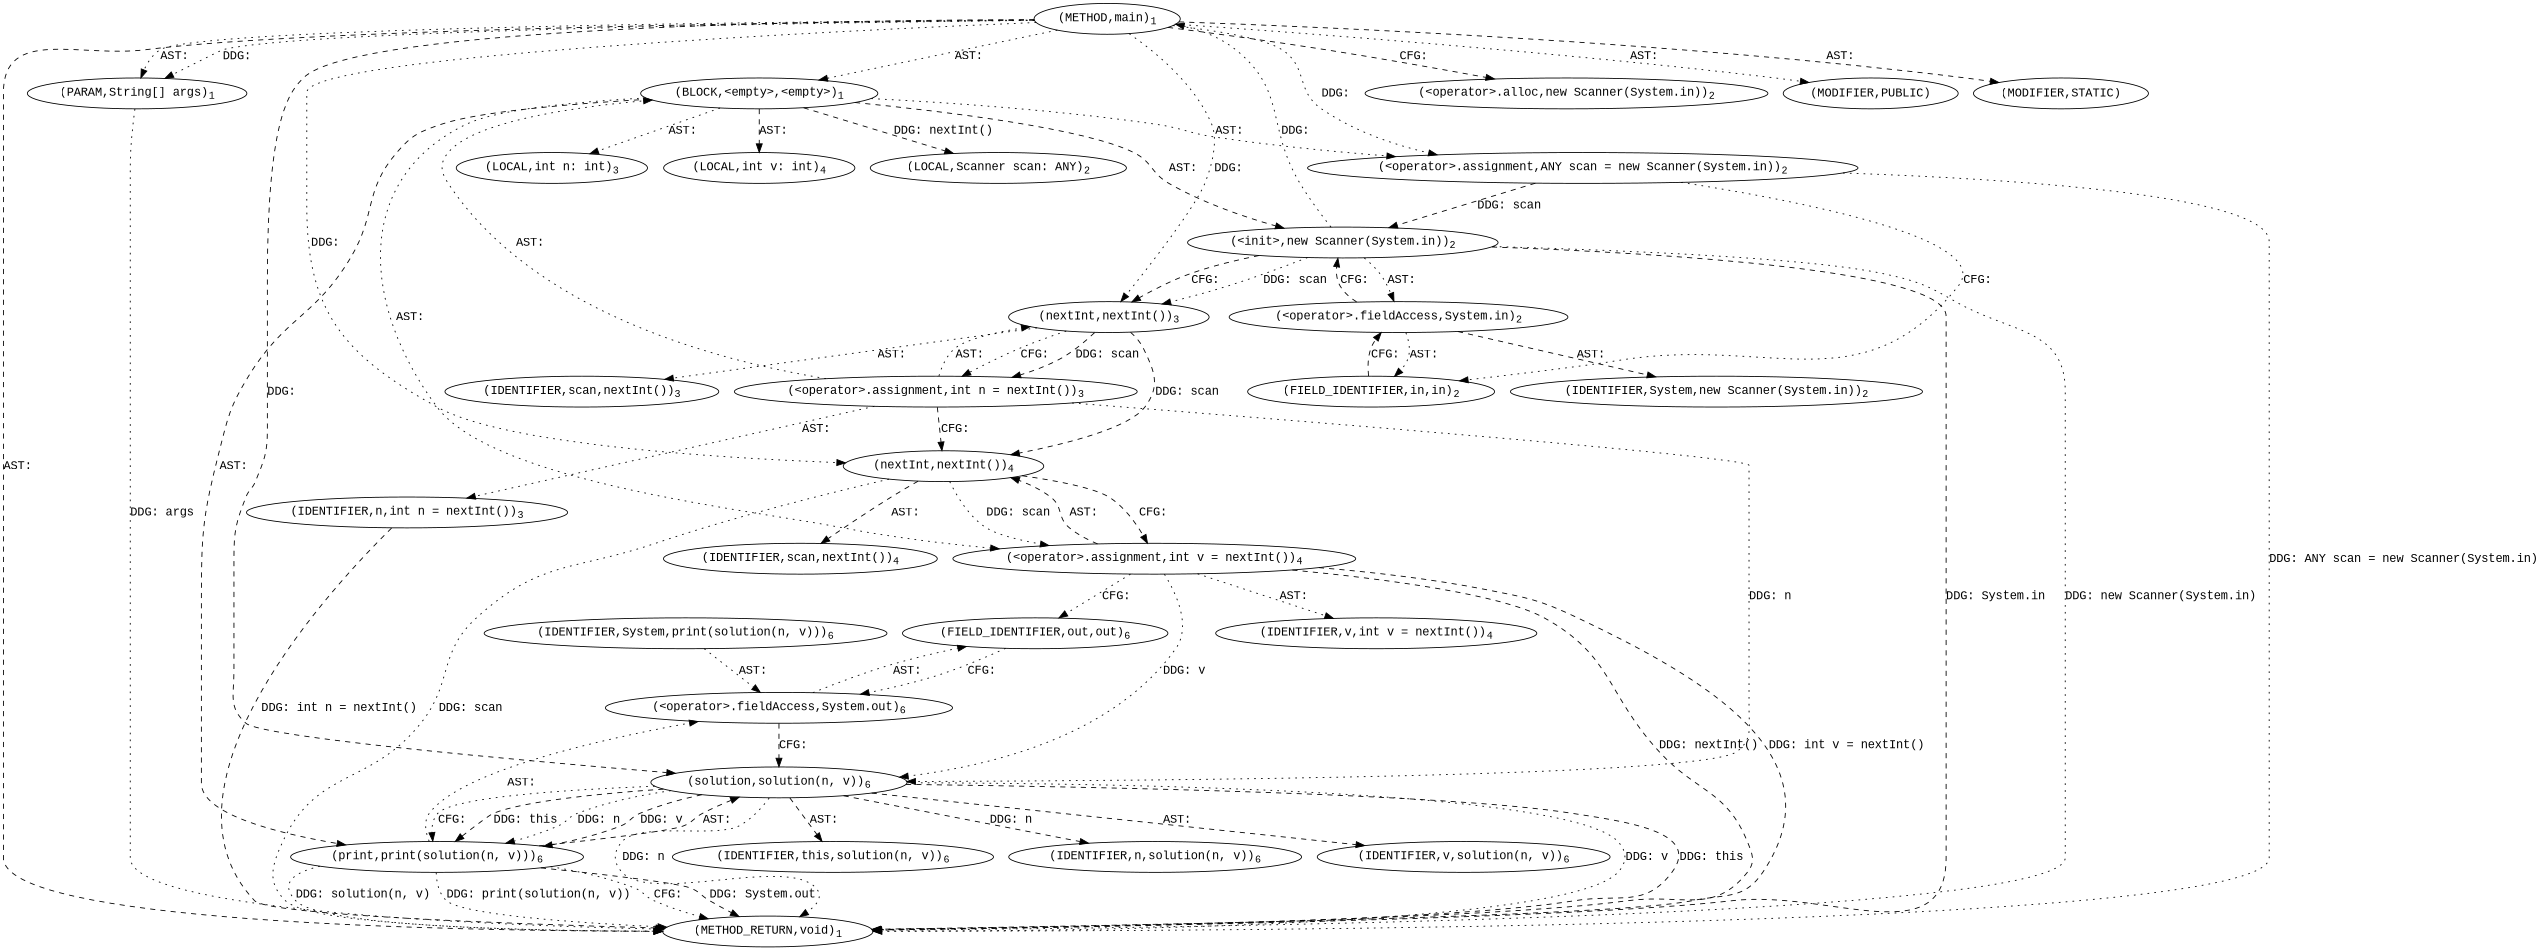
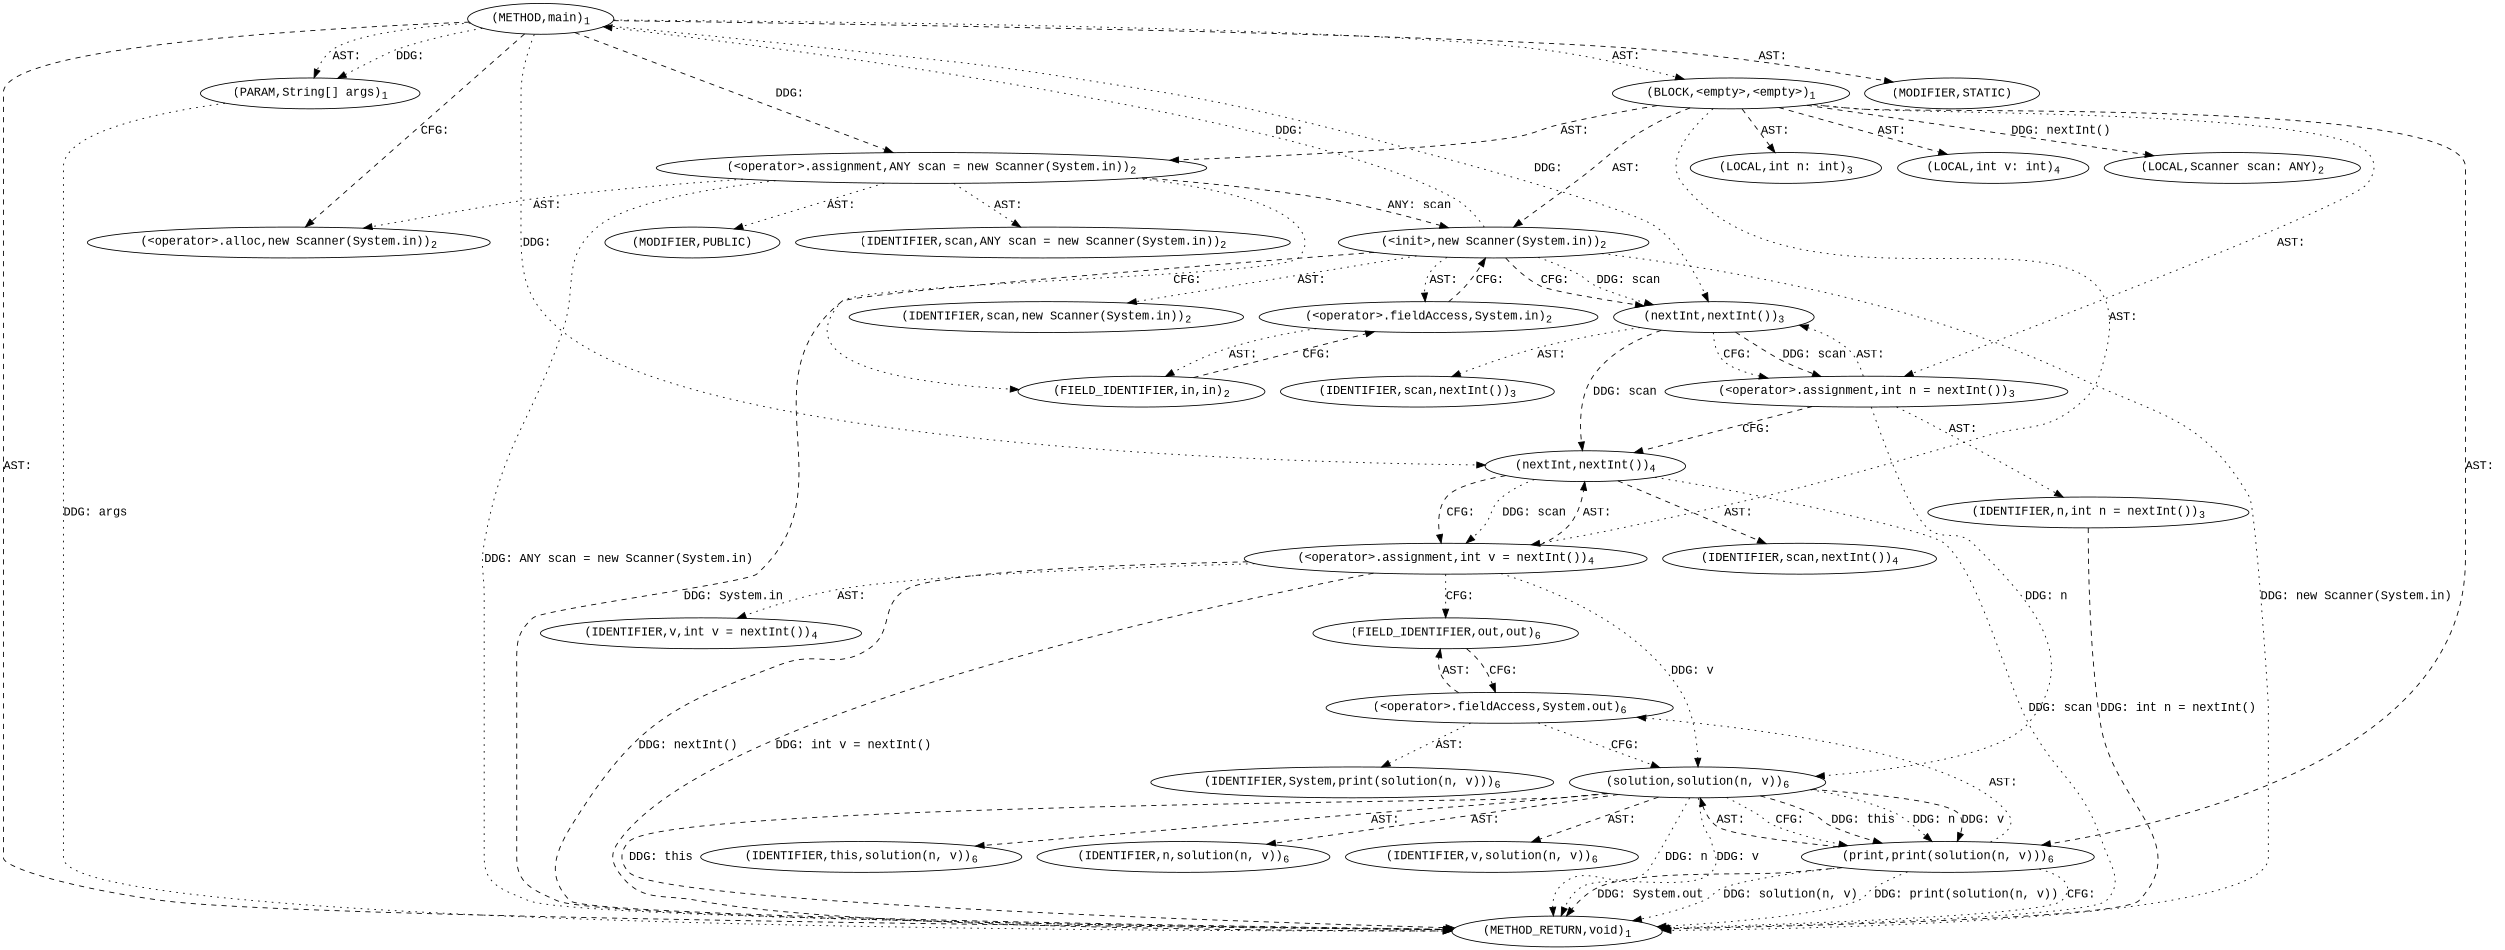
edge "(METHOD,main)" -> "(MODIFIER,PUBLIC)": now "(<operator>.assignment,ANY scan = new Scanner(System.in))" -> "(MODIFIER,PUBLIC)"
edge "(METHOD,main)" -> "(<operator>.assignment,ANY scan = new Scanner(System.in))": style dotted -> dashed
edge "(BLOCK,<empty>,<empty>)" -> "(<operator>.assignment,ANY scan = new Scanner(System.in))": style dotted -> dashed
edge "(BLOCK,<empty>,<empty>)" -> "(LOCAL,int n: int)": style dotted -> dashed
edge "(<operator>.assignment,ANY scan = new Scanner(System.in))" -> "(<operator>.alloc,new Scanner(System.in))": added, label "AST:"
edge "(<operator>.assignment,ANY scan = new Scanner(System.in))" -> "(<init>,new Scanner(System.in))": label "DDG: scan" -> "ANY: scan"
node "(IDENTIFIER,scan,ANY scan = new Scanner(System.in))": added
edge "(METHOD,main)" -> "(solution,solution(n, v))": removed, label "DDG:"
edge "(<operator>.assignment,int n = nextInt())" -> "(BLOCK,<empty>,<empty>)": reversed
node "(IDENTIFIER,scan,new Scanner(System.in))": added
node "(IDENTIFIER,System,new Scanner(System.in))": removed
edge "(<operator>.fieldAccess,System.out)" -> "(FIELD_IDENTIFIER,out,out)": style dotted -> dashed
edge "(IDENTIFIER,System,print(solution(n, v)))" -> "(<operator>.fieldAccess,System.out)": reversed
edge "(FIELD_IDENTIFIER,out,out)" -> "(<operator>.fieldAccess,System.out)": style dotted -> dashed
edge "(<operator>.fieldAccess,System.out)" -> "(solution,solution(n, v))": style dashed -> dotted
edge "(solution,solution(n, v))" -> "(IDENTIFIER,n,solution(n, v))": label "DDG: n" -> "AST: "
